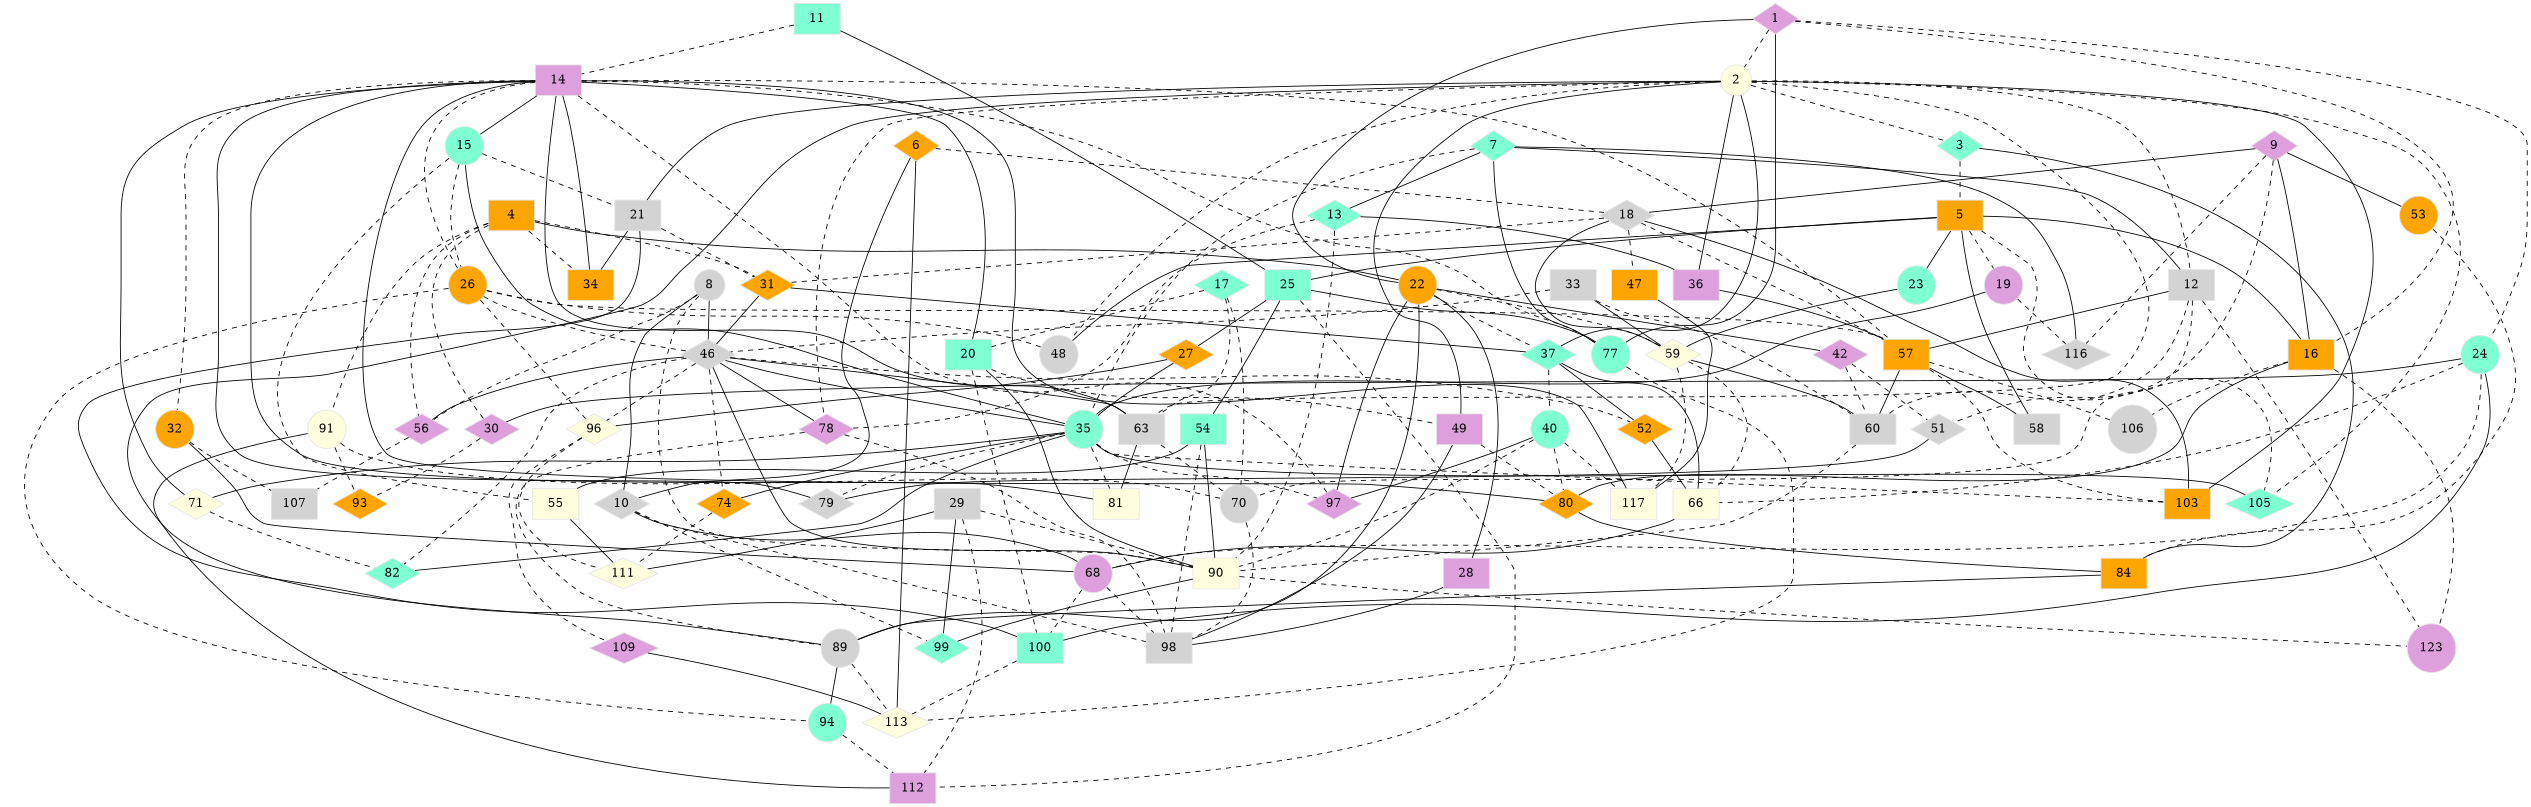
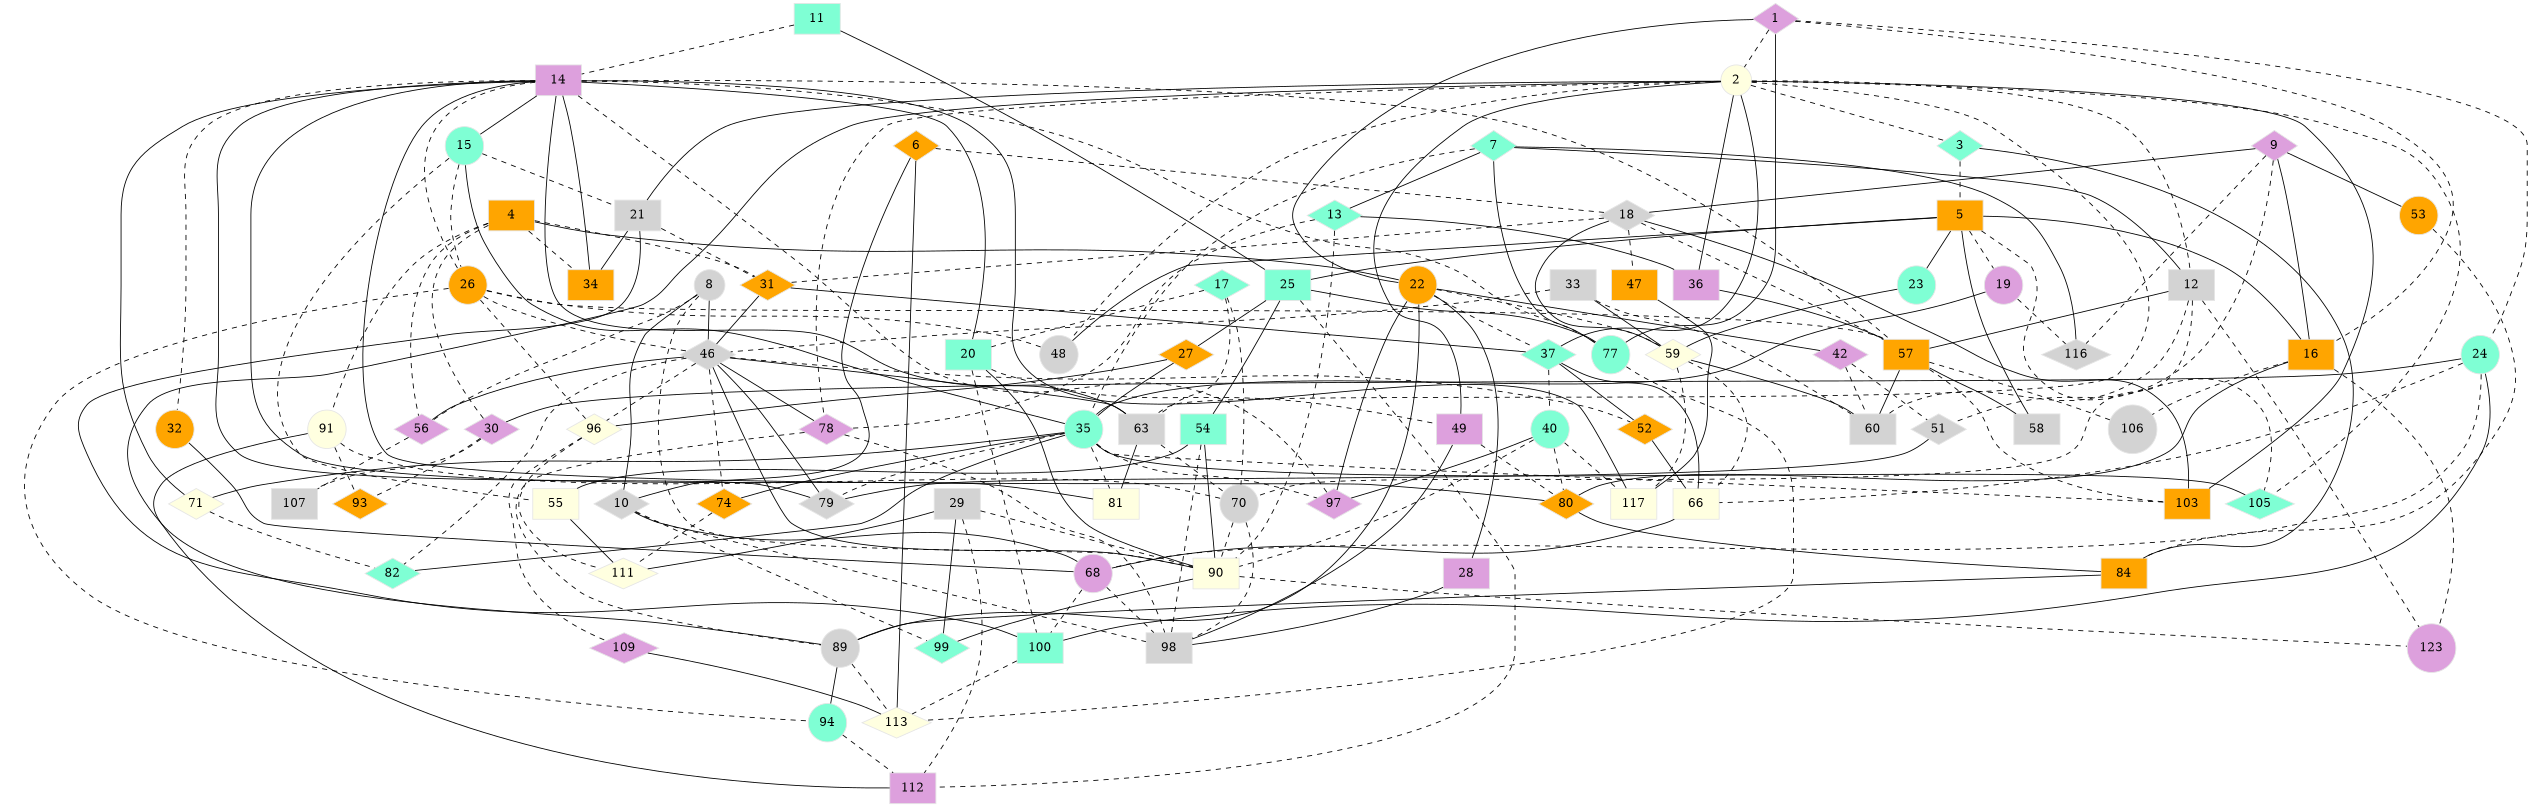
edge "46" -- "35": now "46" -- "79"
edge "32" -- "107": now "30" -- "107"
edge "60" -- "90": now "70" -- "90"
